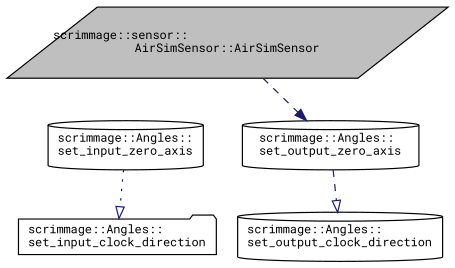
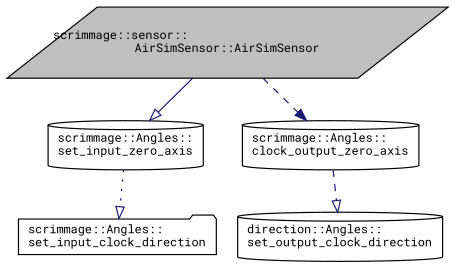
edge "scrimmage::sensor:: AirSimSensor::AirSimSensor" -> "scrimmage::Angles:: set_input_zero_axis": added
node "scrimmage::Angles:: set_output_zero_axis": label "scrimmage::Angles:: set_output_zero_axis" -> "scrimmage::Angles:: clock_output_zero_axis"
node "scrimmage::Angles:: set_output_clock_direction": label "scrimmage::Angles:: set_output_clock_direction" -> "direction::Angles:: set_output_clock_direction"
